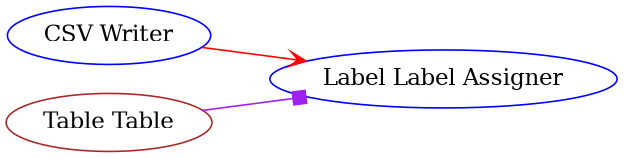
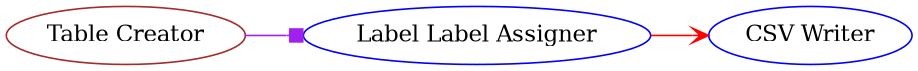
edge "CSV Writer" -> "Label Label Assigner": reversed
node "Table Table": label "Table Table" -> "Table Creator"
